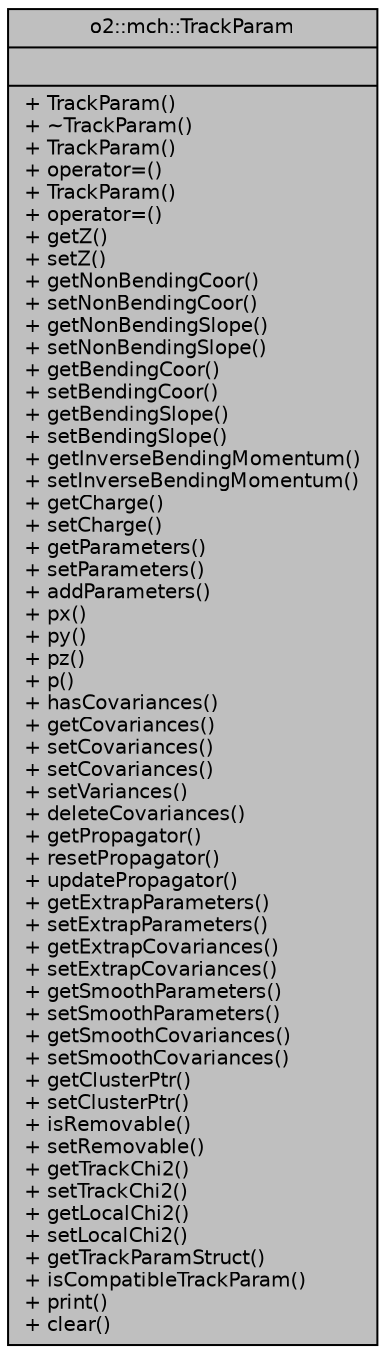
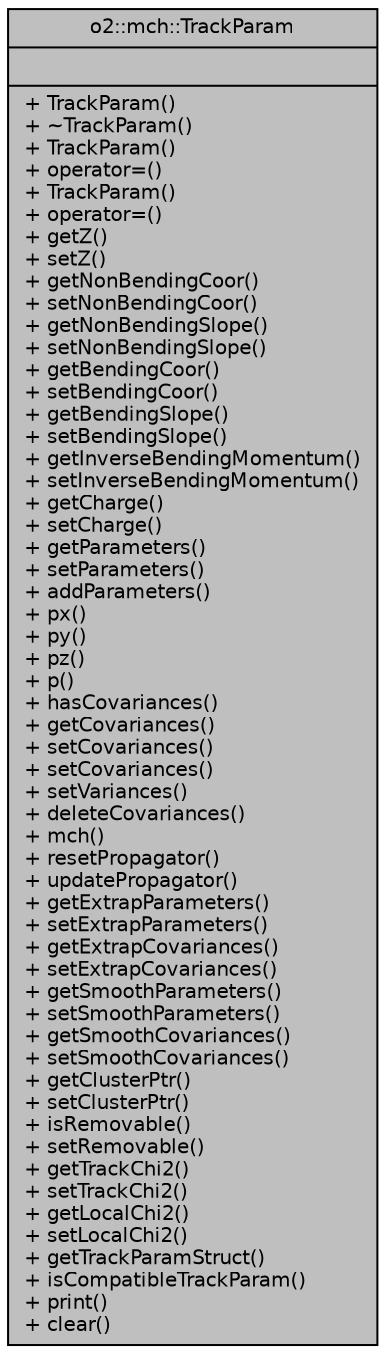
node "o2::mch::TrackParam": text "+ getPropagator()" -> "+ mch()"
